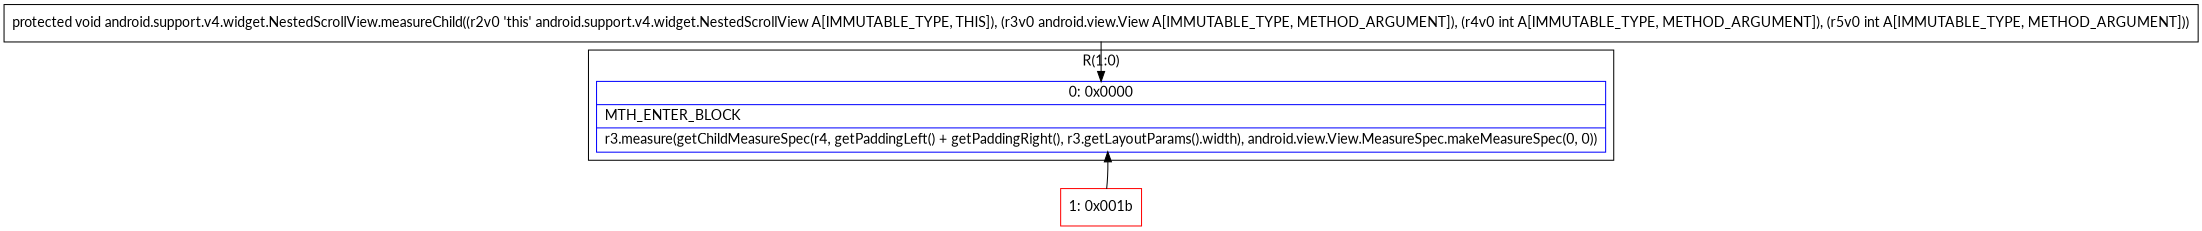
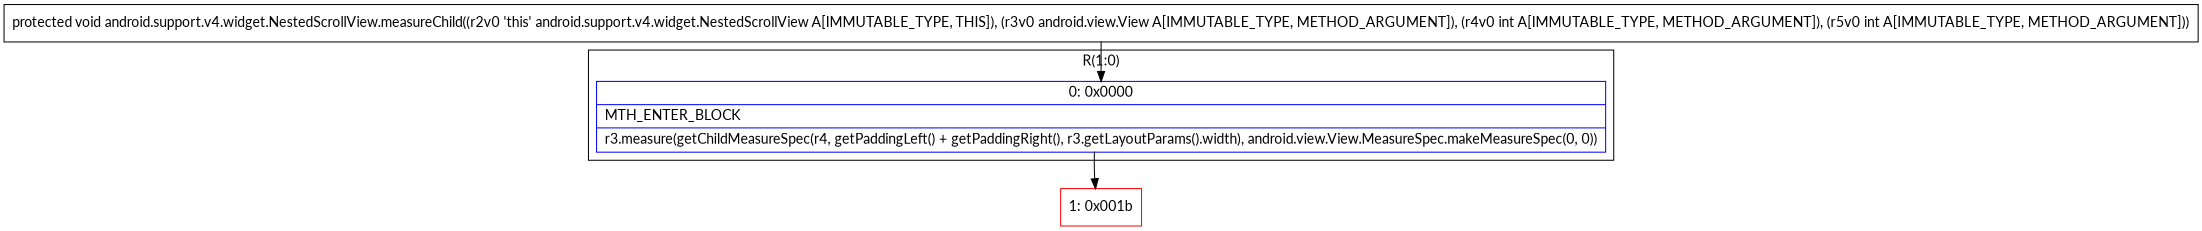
edge "1: 0x001b" -> "0: 0x0000": reversed
